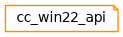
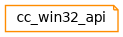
node "cc_win22_api": label "cc_win22_api" -> "cc_win32_api"
